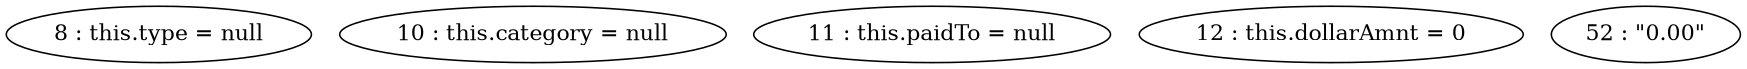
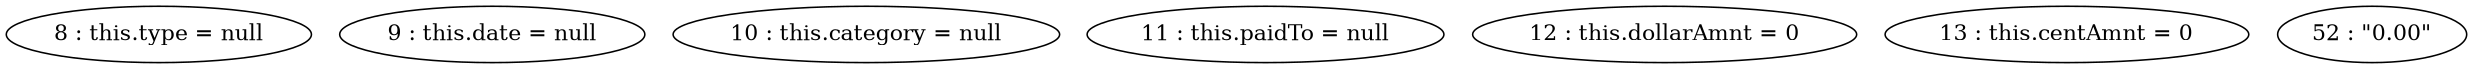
node "9 : this.date = null": added
node "13 : this.centAmnt = 0": added
